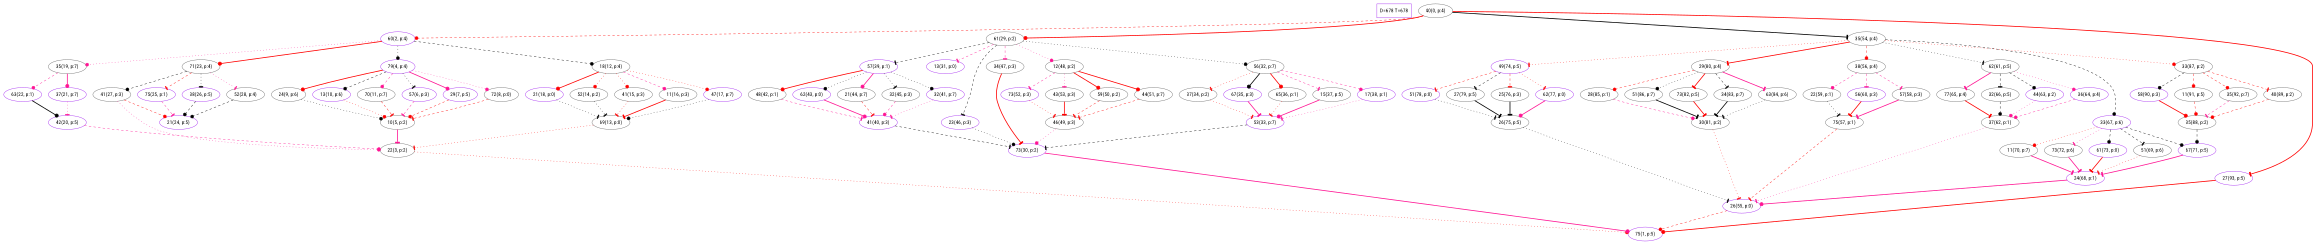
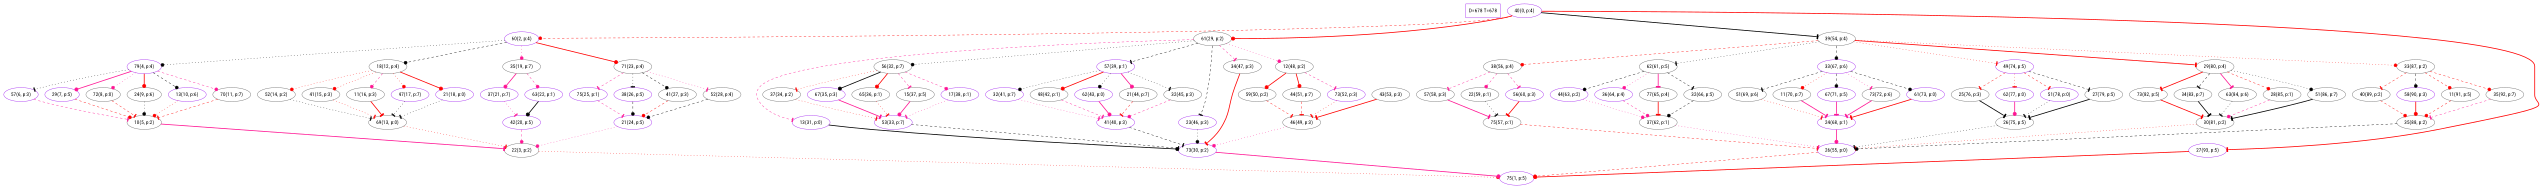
node "40(0, p:4)": color gray40 -> purple
node "35(54, p:4)": label "35(54, p:4)" -> "39(54, p:4)"
edge "71(23, p:4)" -> "75(25, p:1)": color red -> deeppink
edge "12(48, p:2)" -> "43(53, p:3)": removed
edge "47(17, p:7)" -> "69(13, p:0)": arrowhead dot -> tee
edge "35(88, p:2)" -> "67(71, p:5)": now "35(88, p:2)" -> "26(55, p:0)"
edge "13(31, p:0)" -> "73(30, p:2)": added
edge "41(27, p:3)" -> "22(3, p:2)": now "21(24, p:5)" -> "22(3, p:2)"
